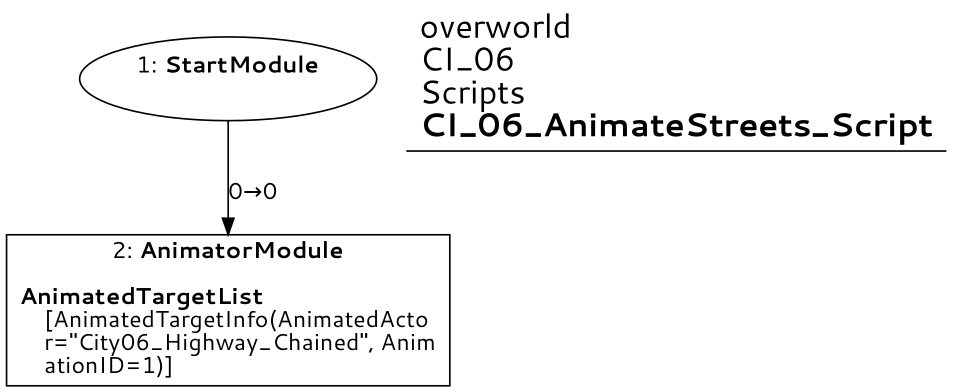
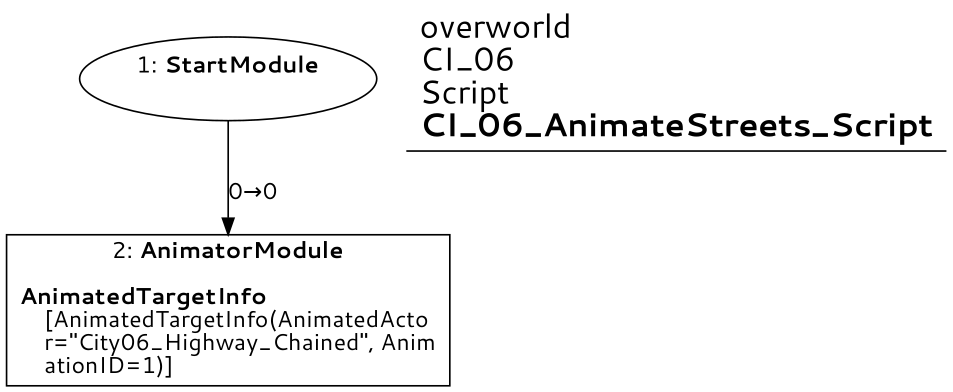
node "overworld": text "Scripts" -> "Script"
node "2:": text "AnimatedTargetList" -> "AnimatedTargetInfo"
